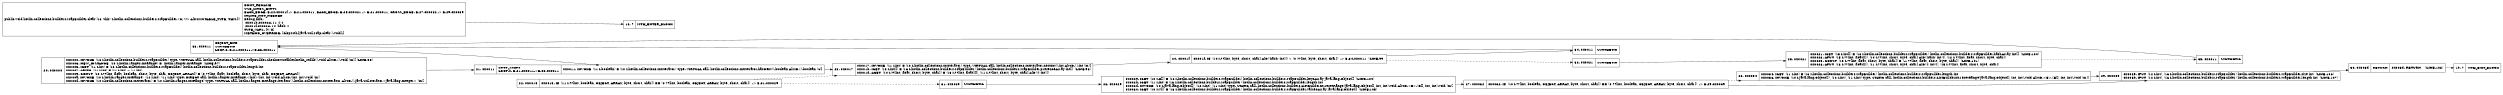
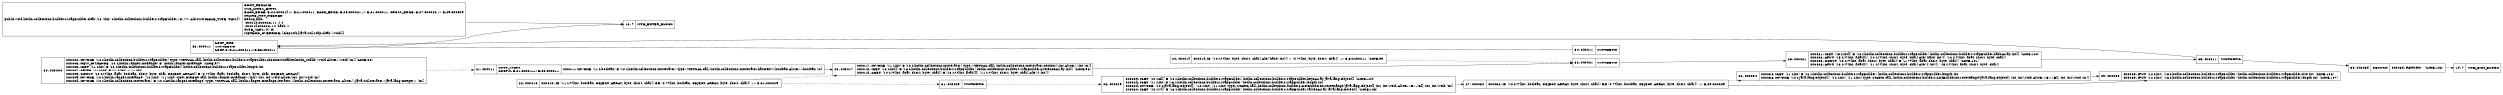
node "33: 0x0011": text "OBJECT_END" -> "LOOP_END"
edge "24: 0x001f" -> "34: 0x0011": removed
edge "33: 0x0011" -> "21: 0x0011": now "33: 0x0011" -> "18: ?"
edge "25: 0x0021" -> "35: 0x0011": style dashed -> solid
edge "23: 0x0017" -> "24: 0x001f": now "23: 0x0017" -> "32: 0x0021"
edge "20: 0x0000" -> "21: 0x0011": style solid -> dashed
edge "29: 0x0039" -> "30: 0x003d": now "35: 0x0011" -> "30: 0x003d"
edge "31: 0x0029" -> "26: 0x0029": style solid -> dashed
